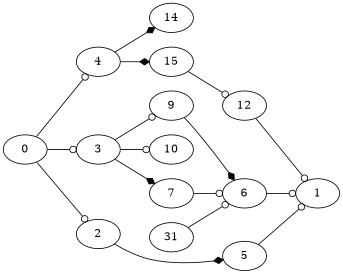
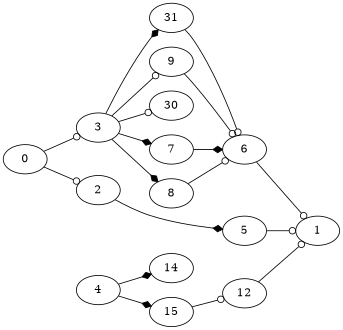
edge "3" -> "31": added
edge "0" -> "4": removed
edge "9" -> "6": arrowhead diamond -> odot
node "10": label "10" -> "30"
node "8": added
edge "7" -> "6": arrowhead odot -> diamond
